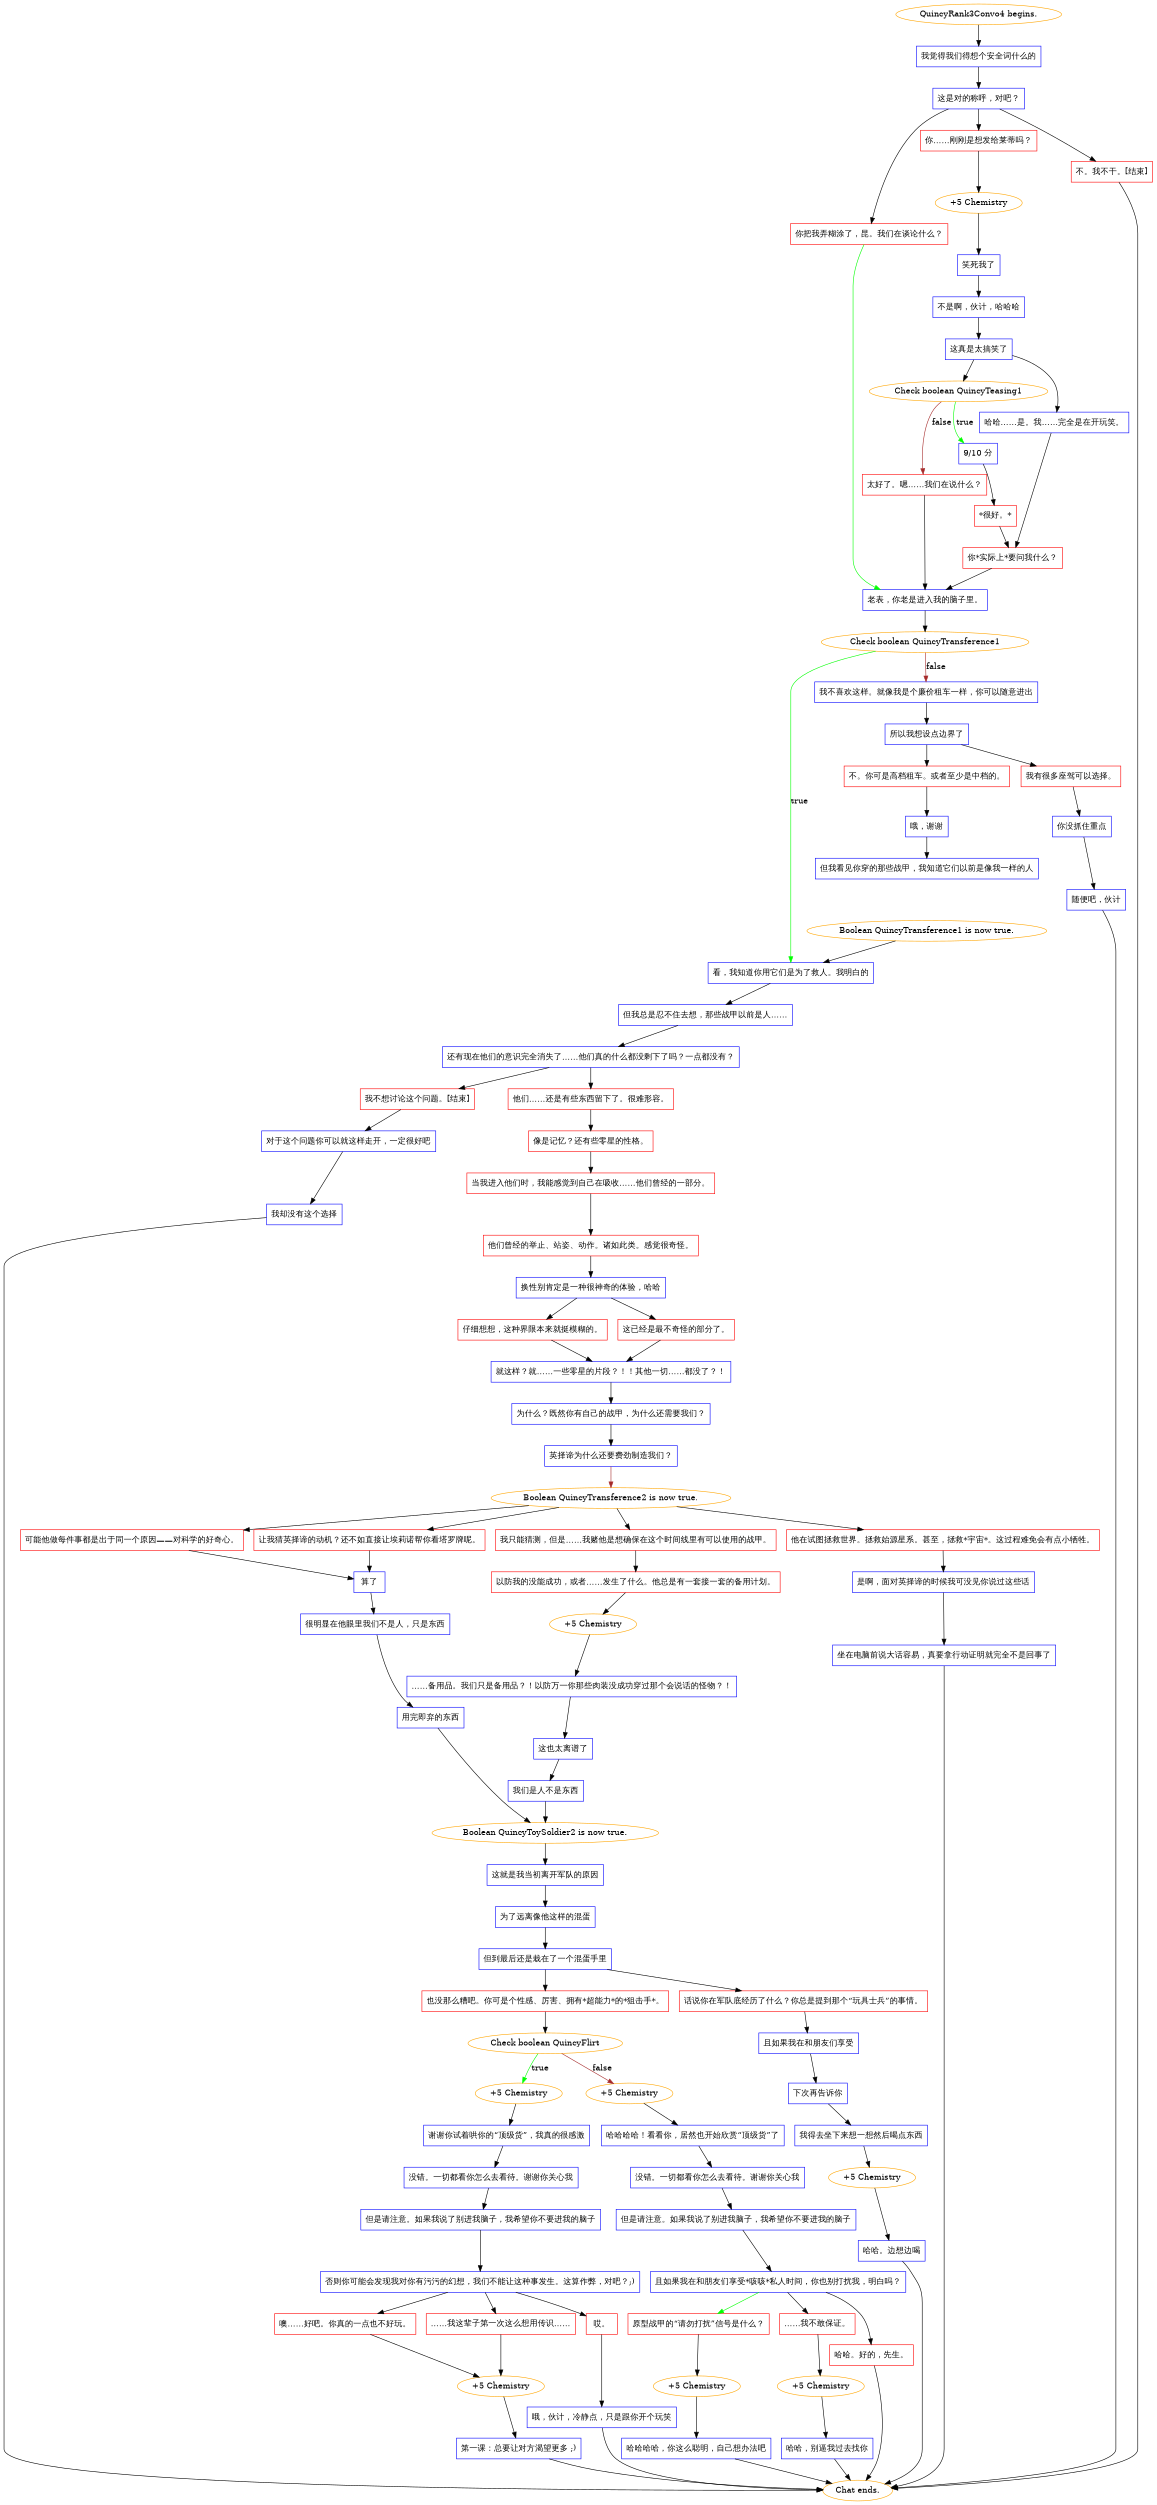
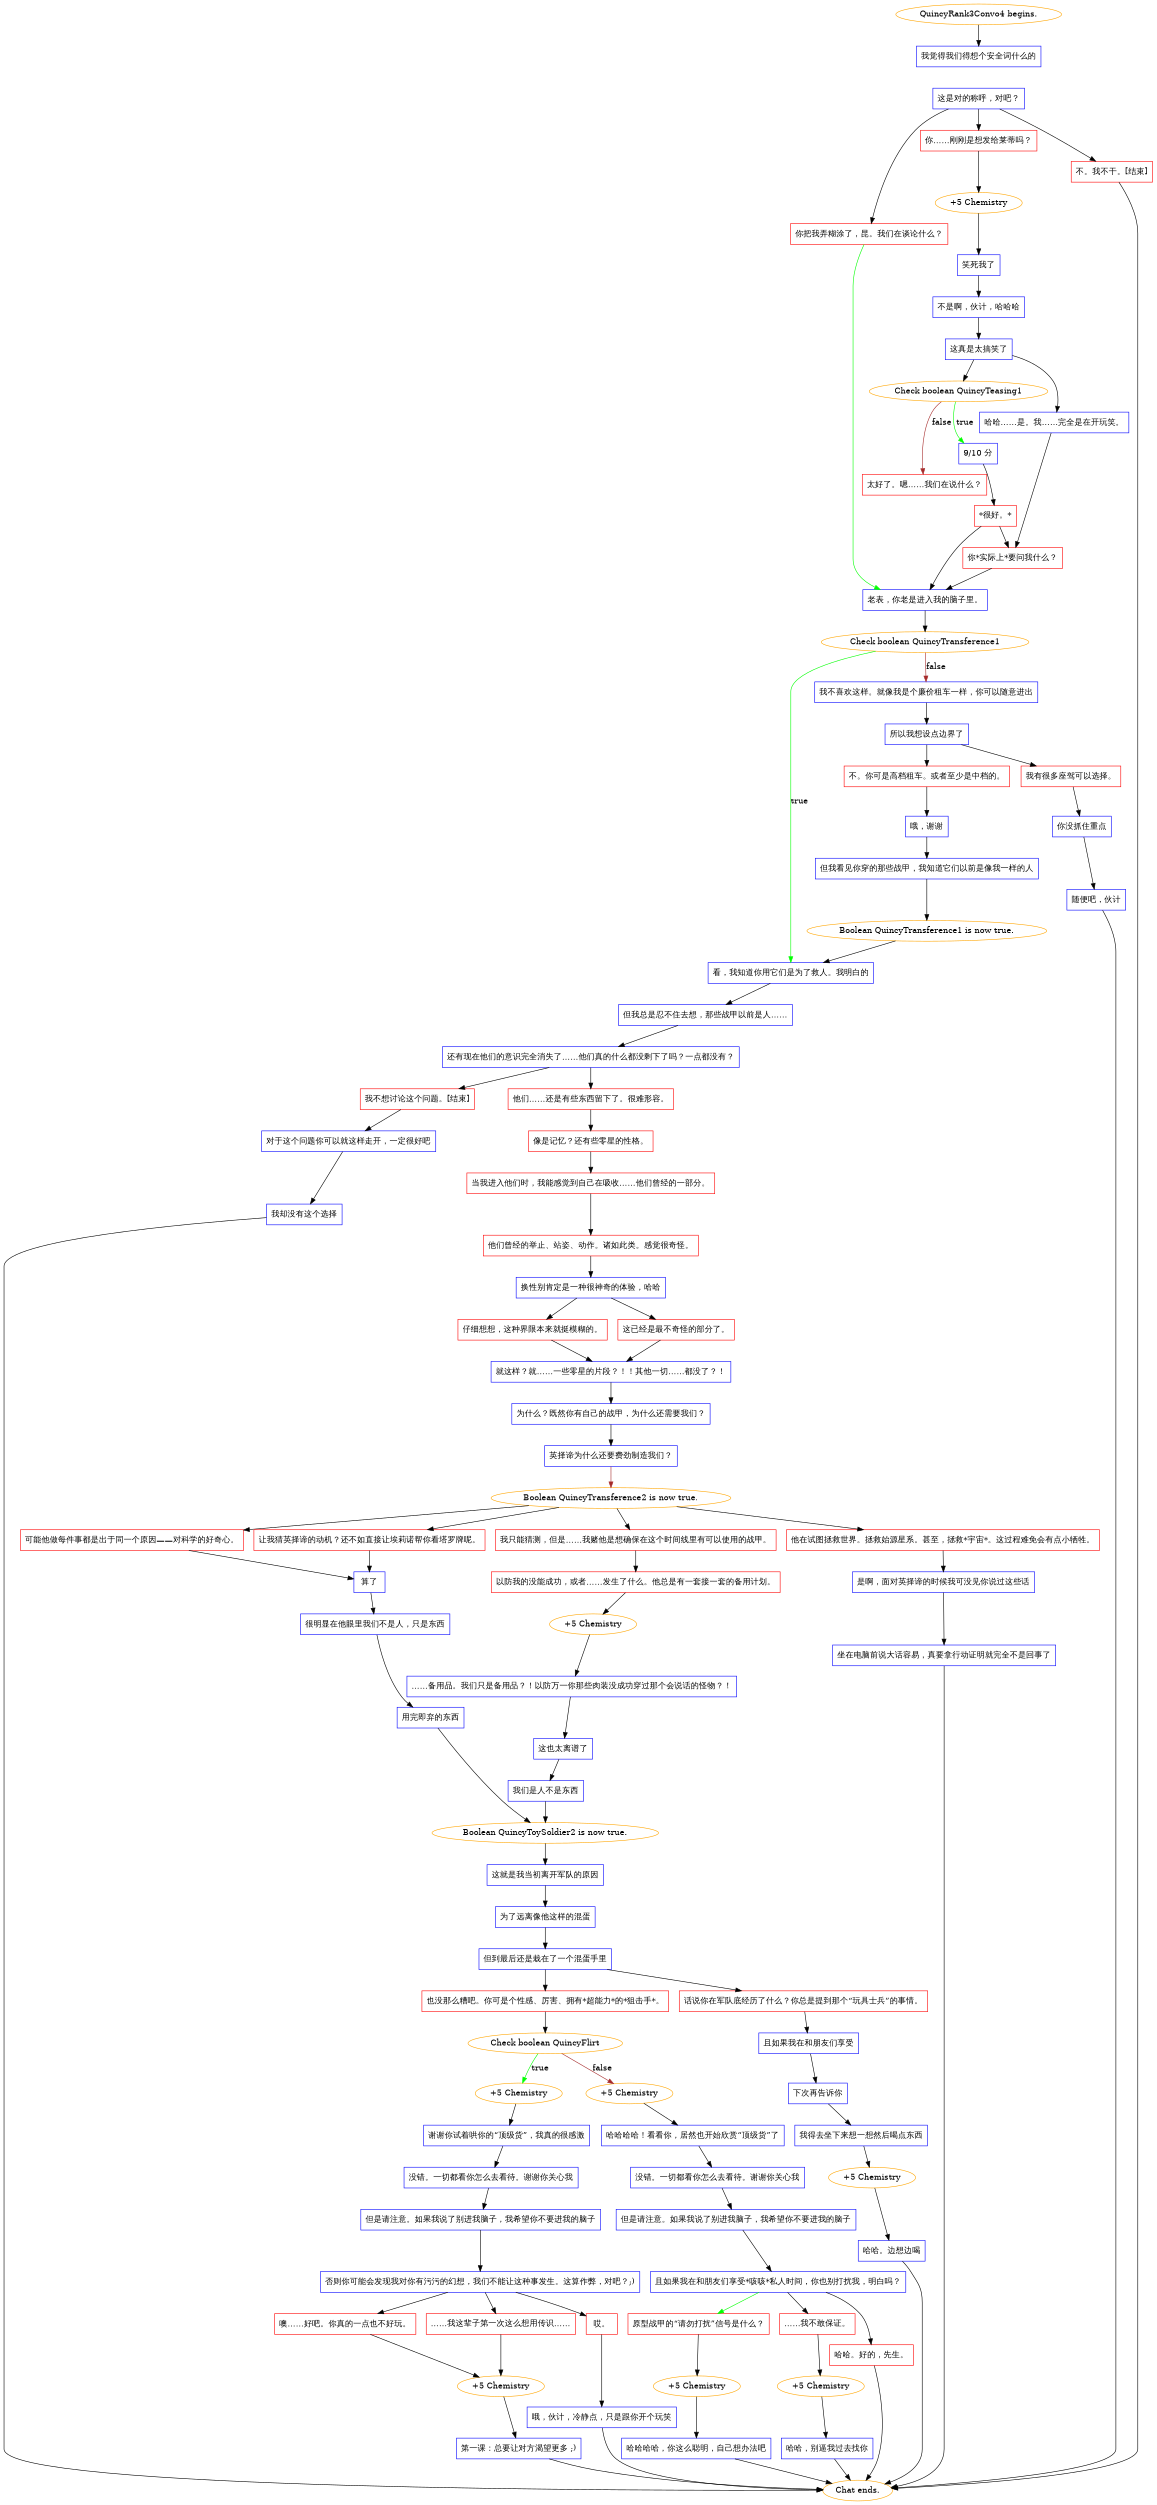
edge "我觉得我们得想个安全词什么的" -> "这是对的称呼，对吧？": removed
edge "太好了。嗯……我们在说什么？" -> "老表，你老是进入我的脑子里。": now "*很好。*" -> "老表，你老是进入我的脑子里。"
edge "但我看见你穿的那些战甲，我知道它们以前是像我一样的人" -> "Boolean QuincyTransference1 is now true.": added
